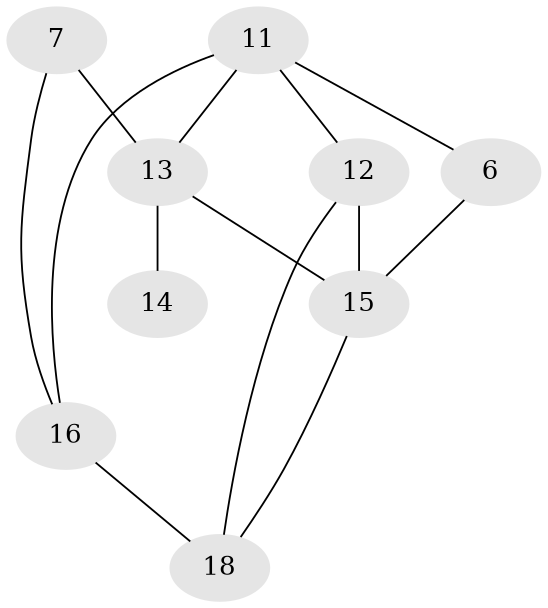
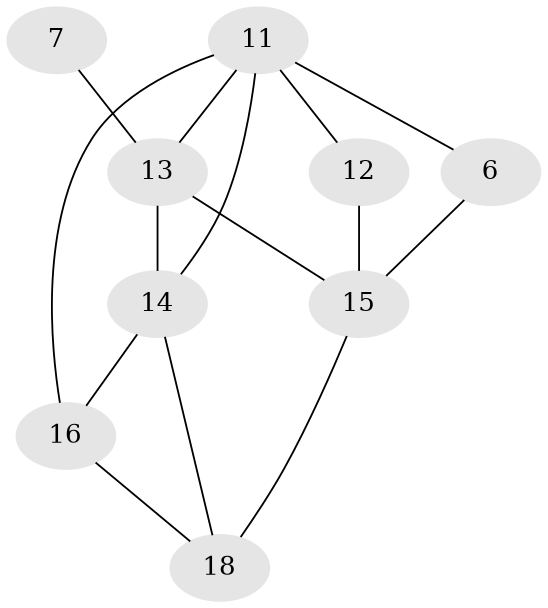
edge "11" -- "14": added
edge "7" -- "16": now "14" -- "16"
edge "12" -- "18": now "14" -- "18"
